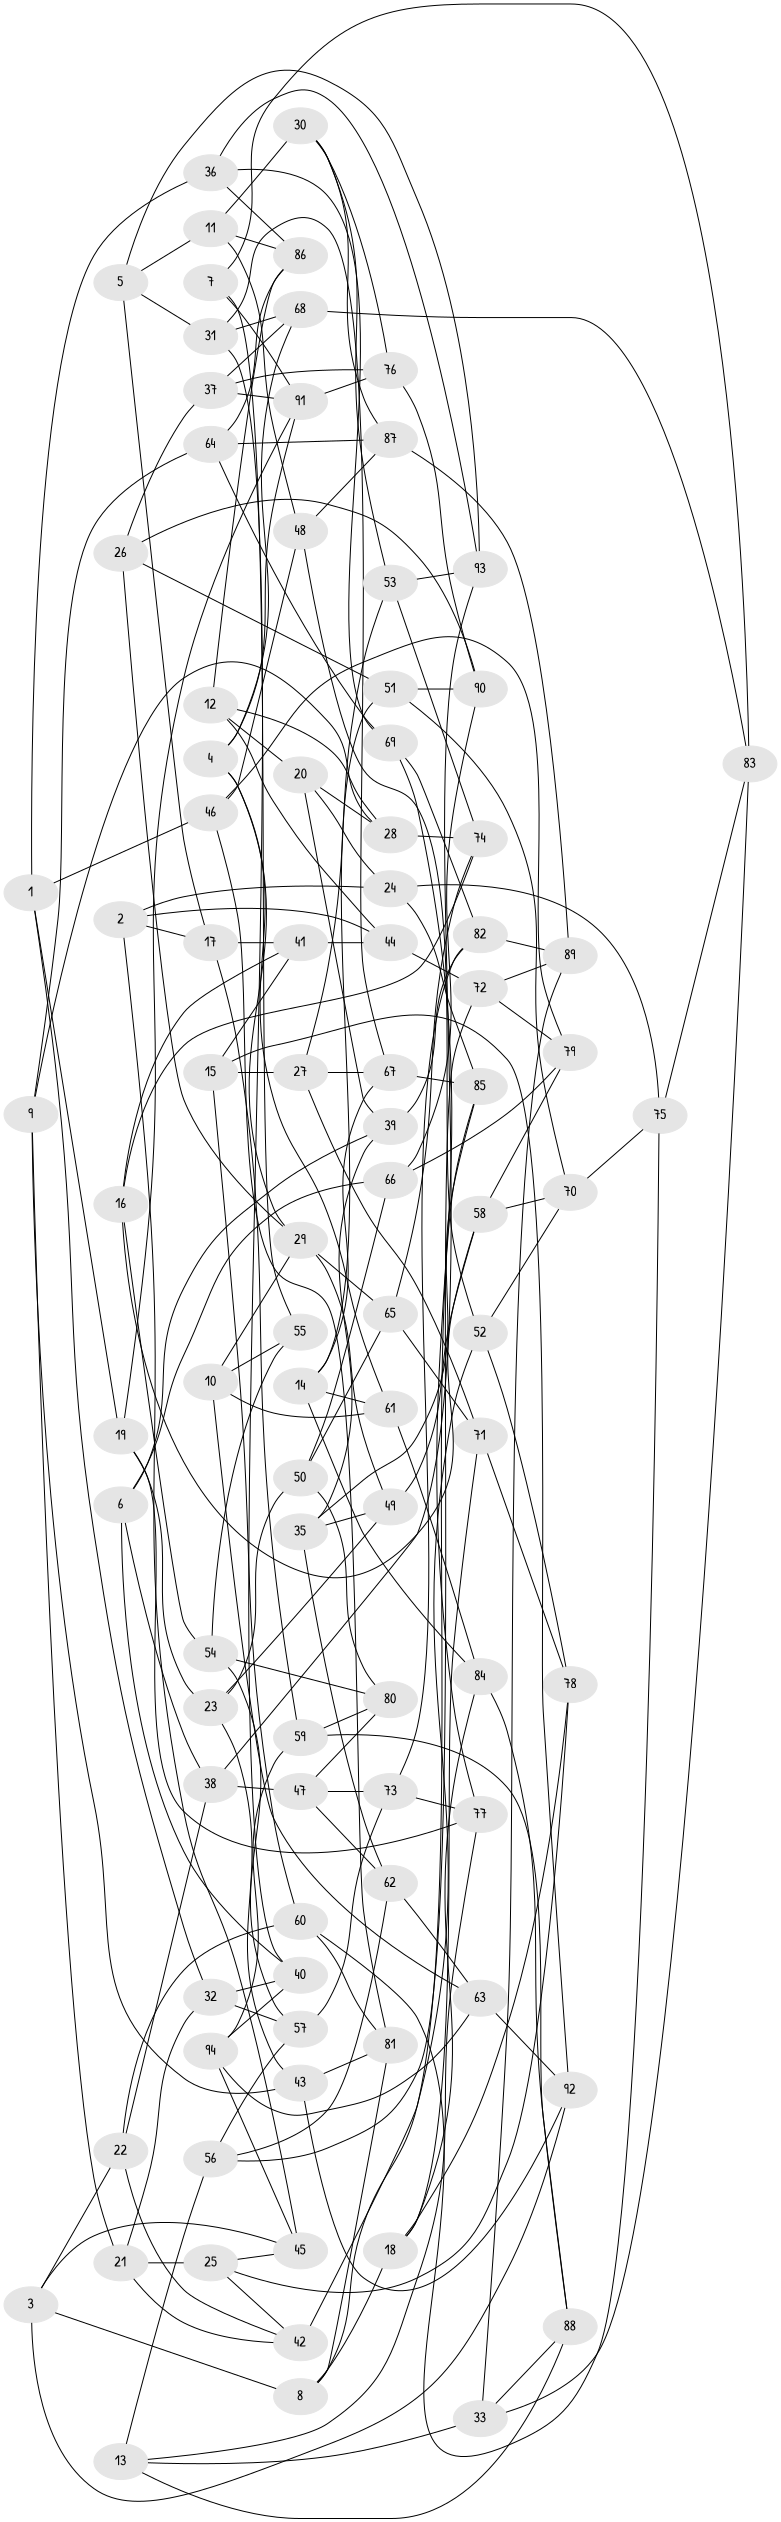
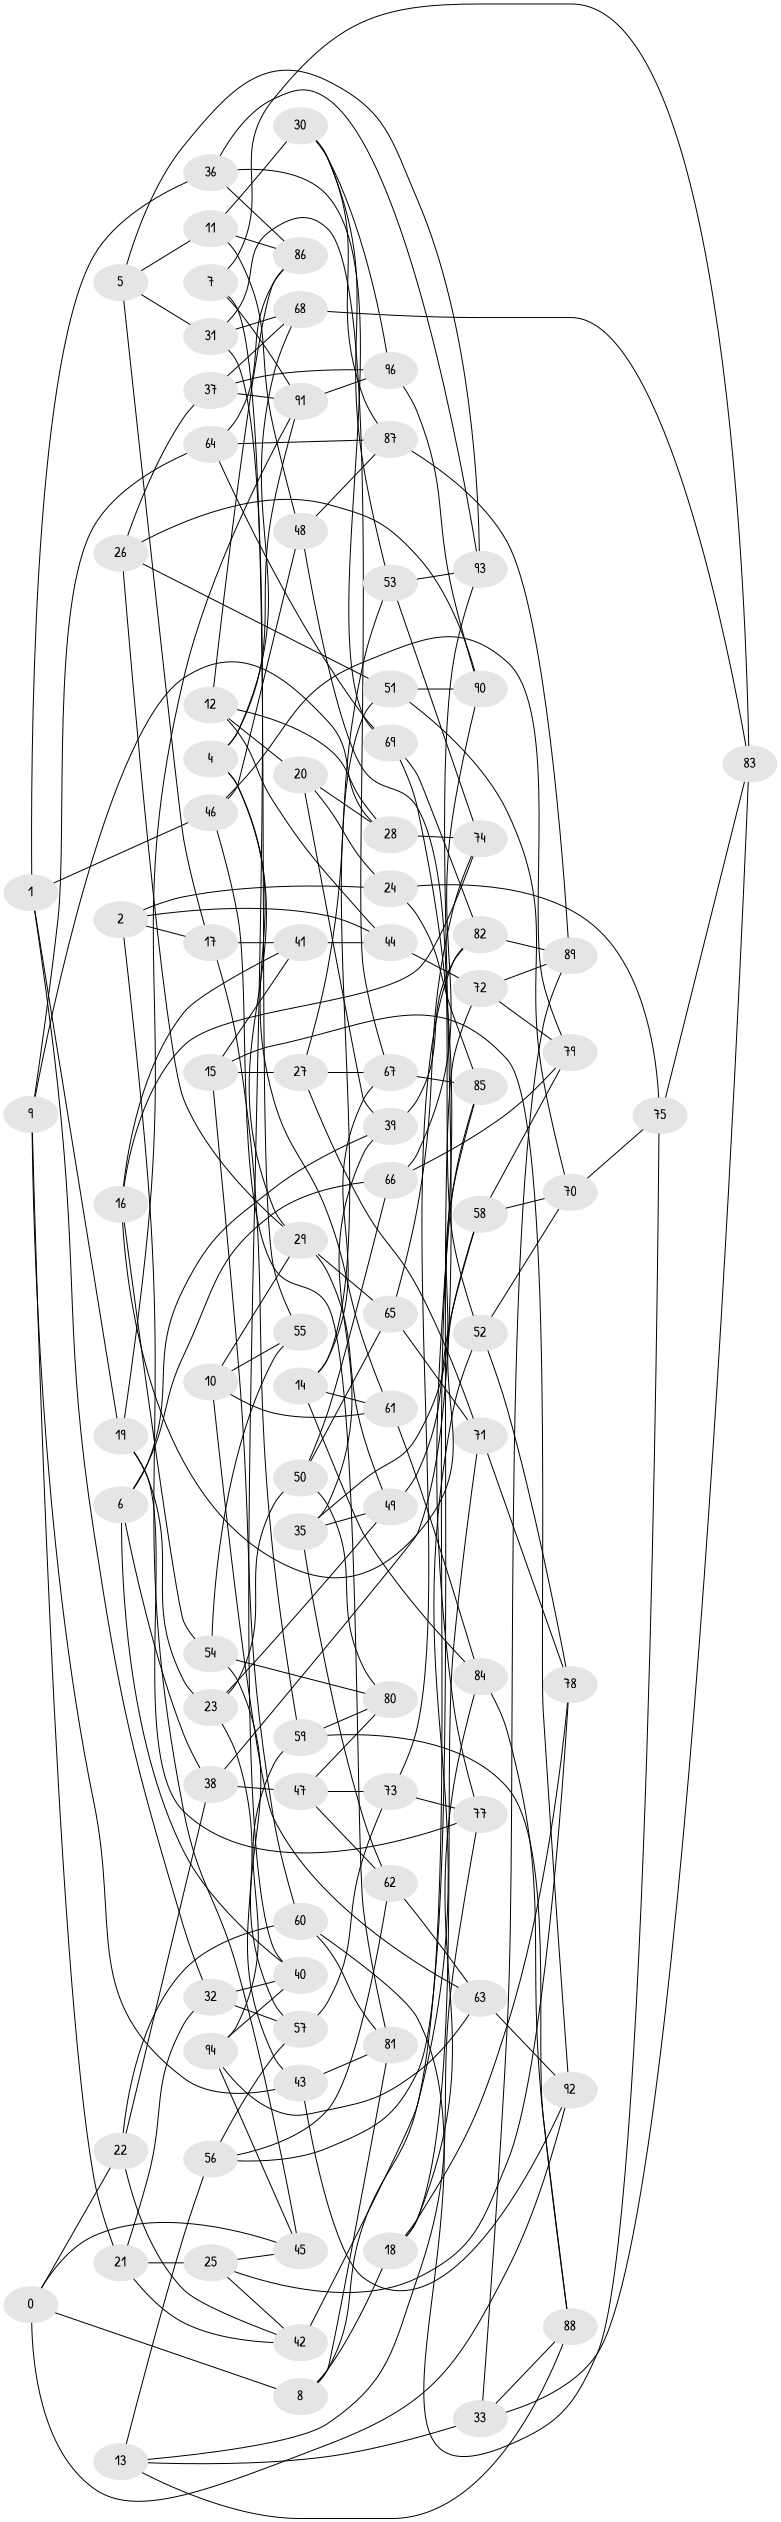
node "76": label "76" -> "96"
node "3": label "3" -> "0"
